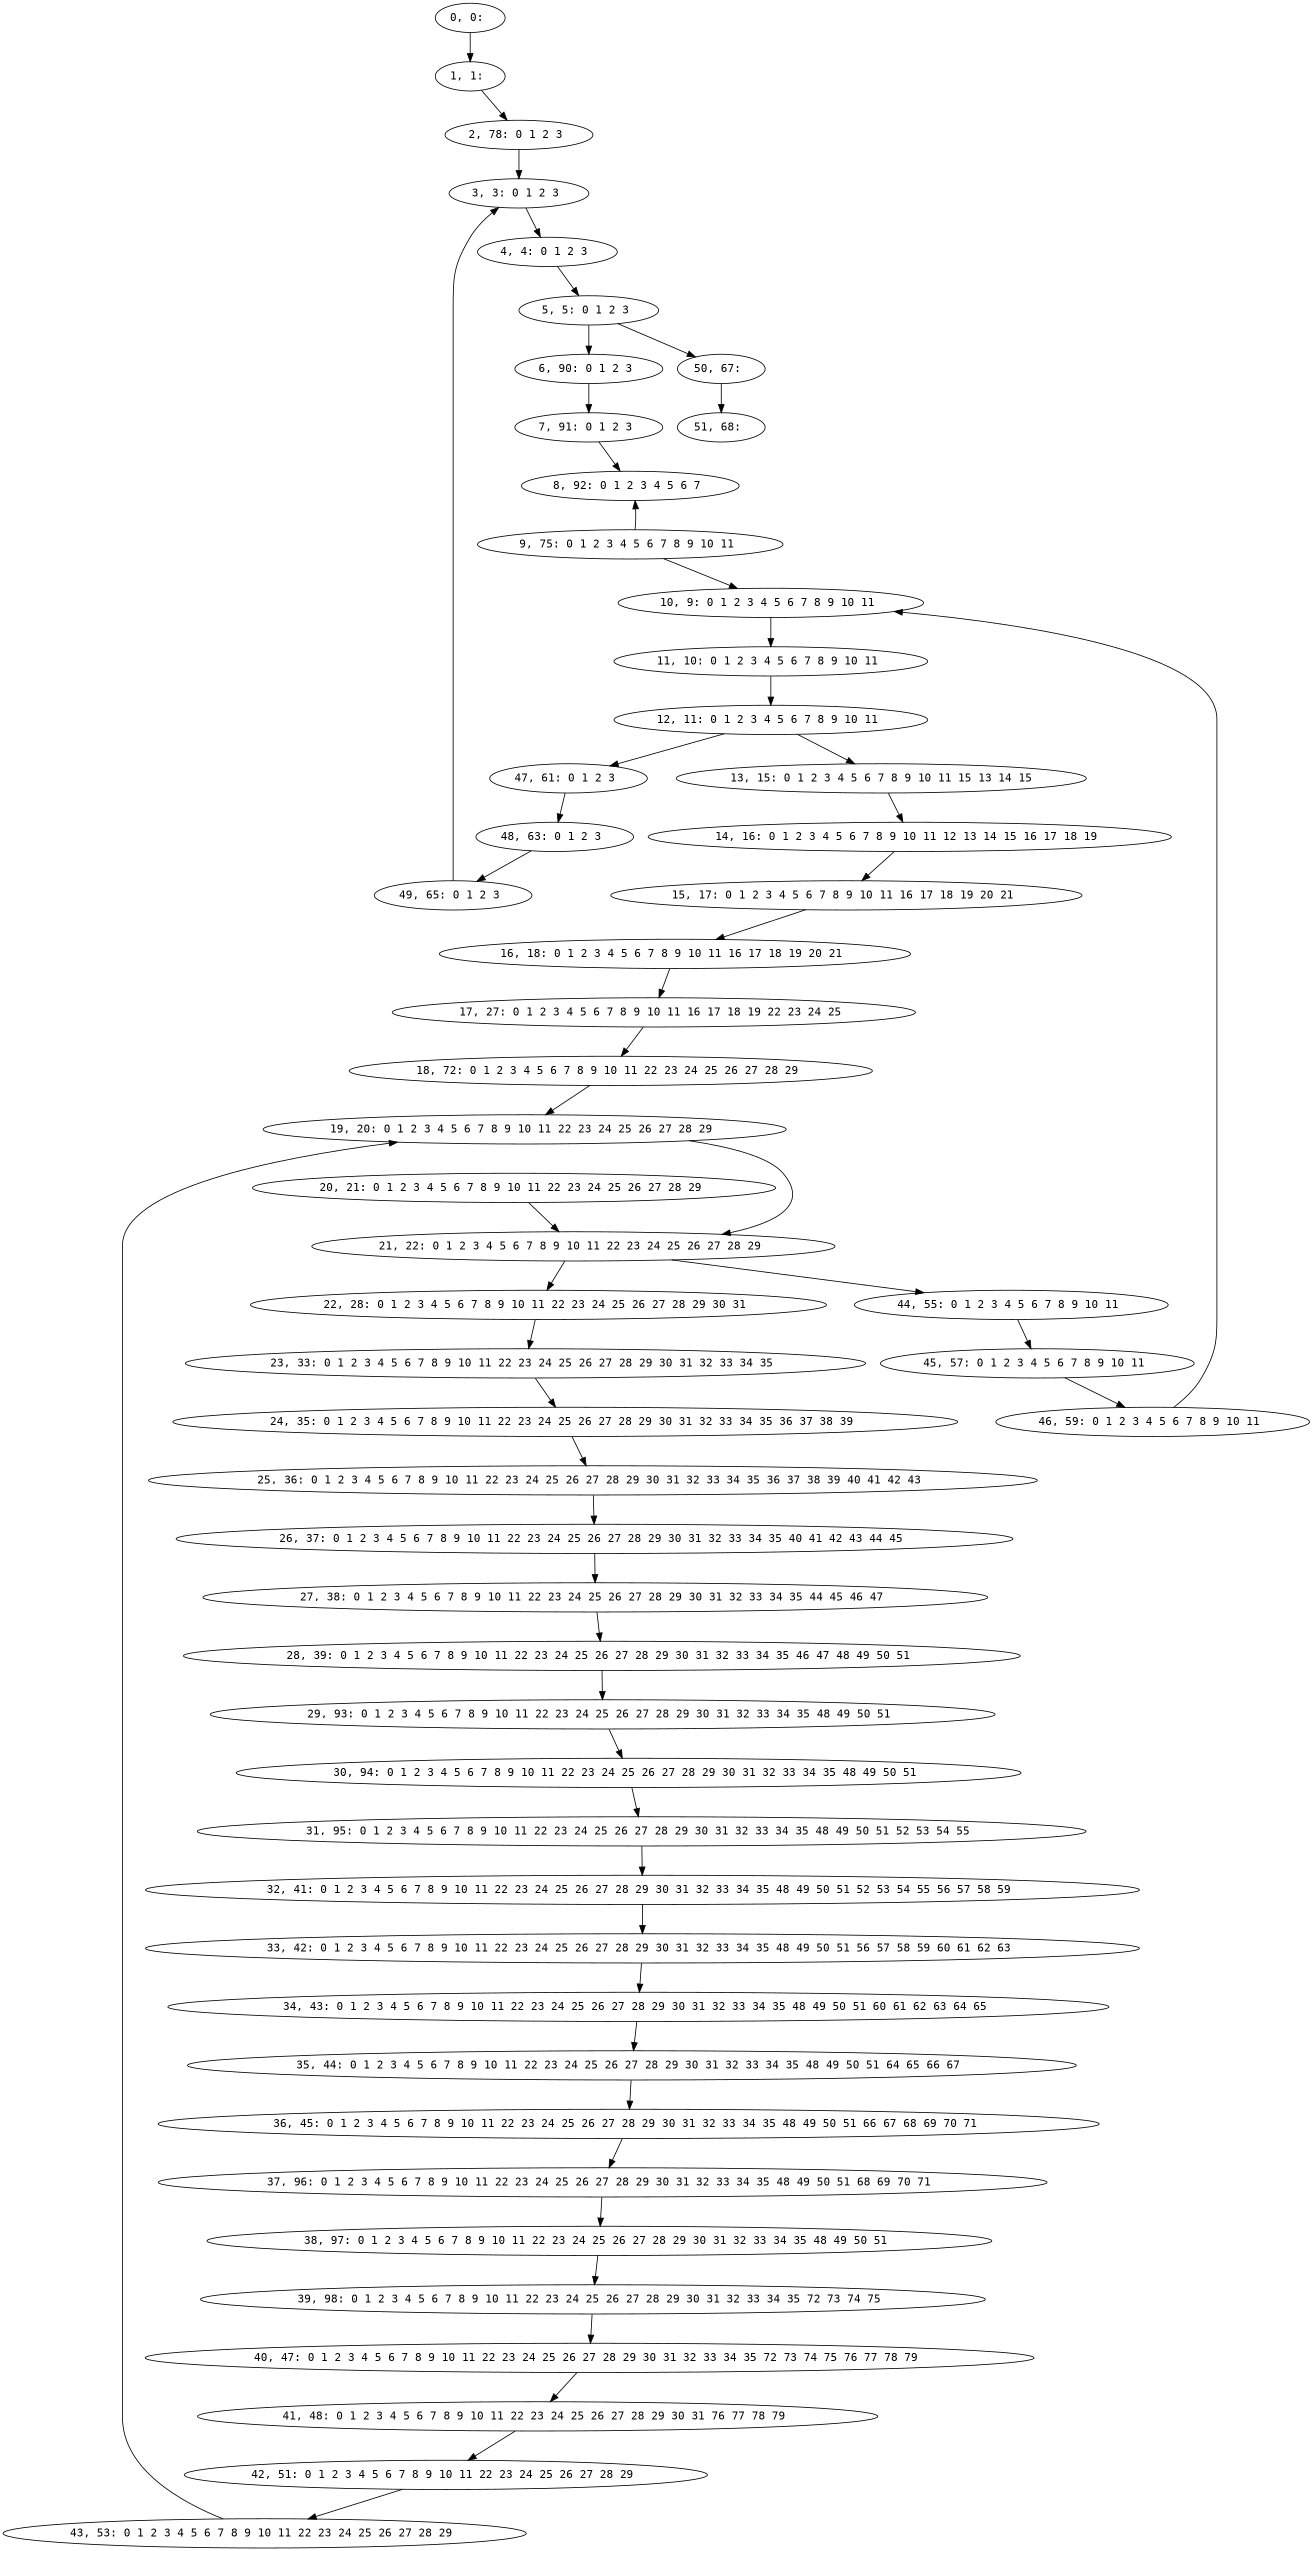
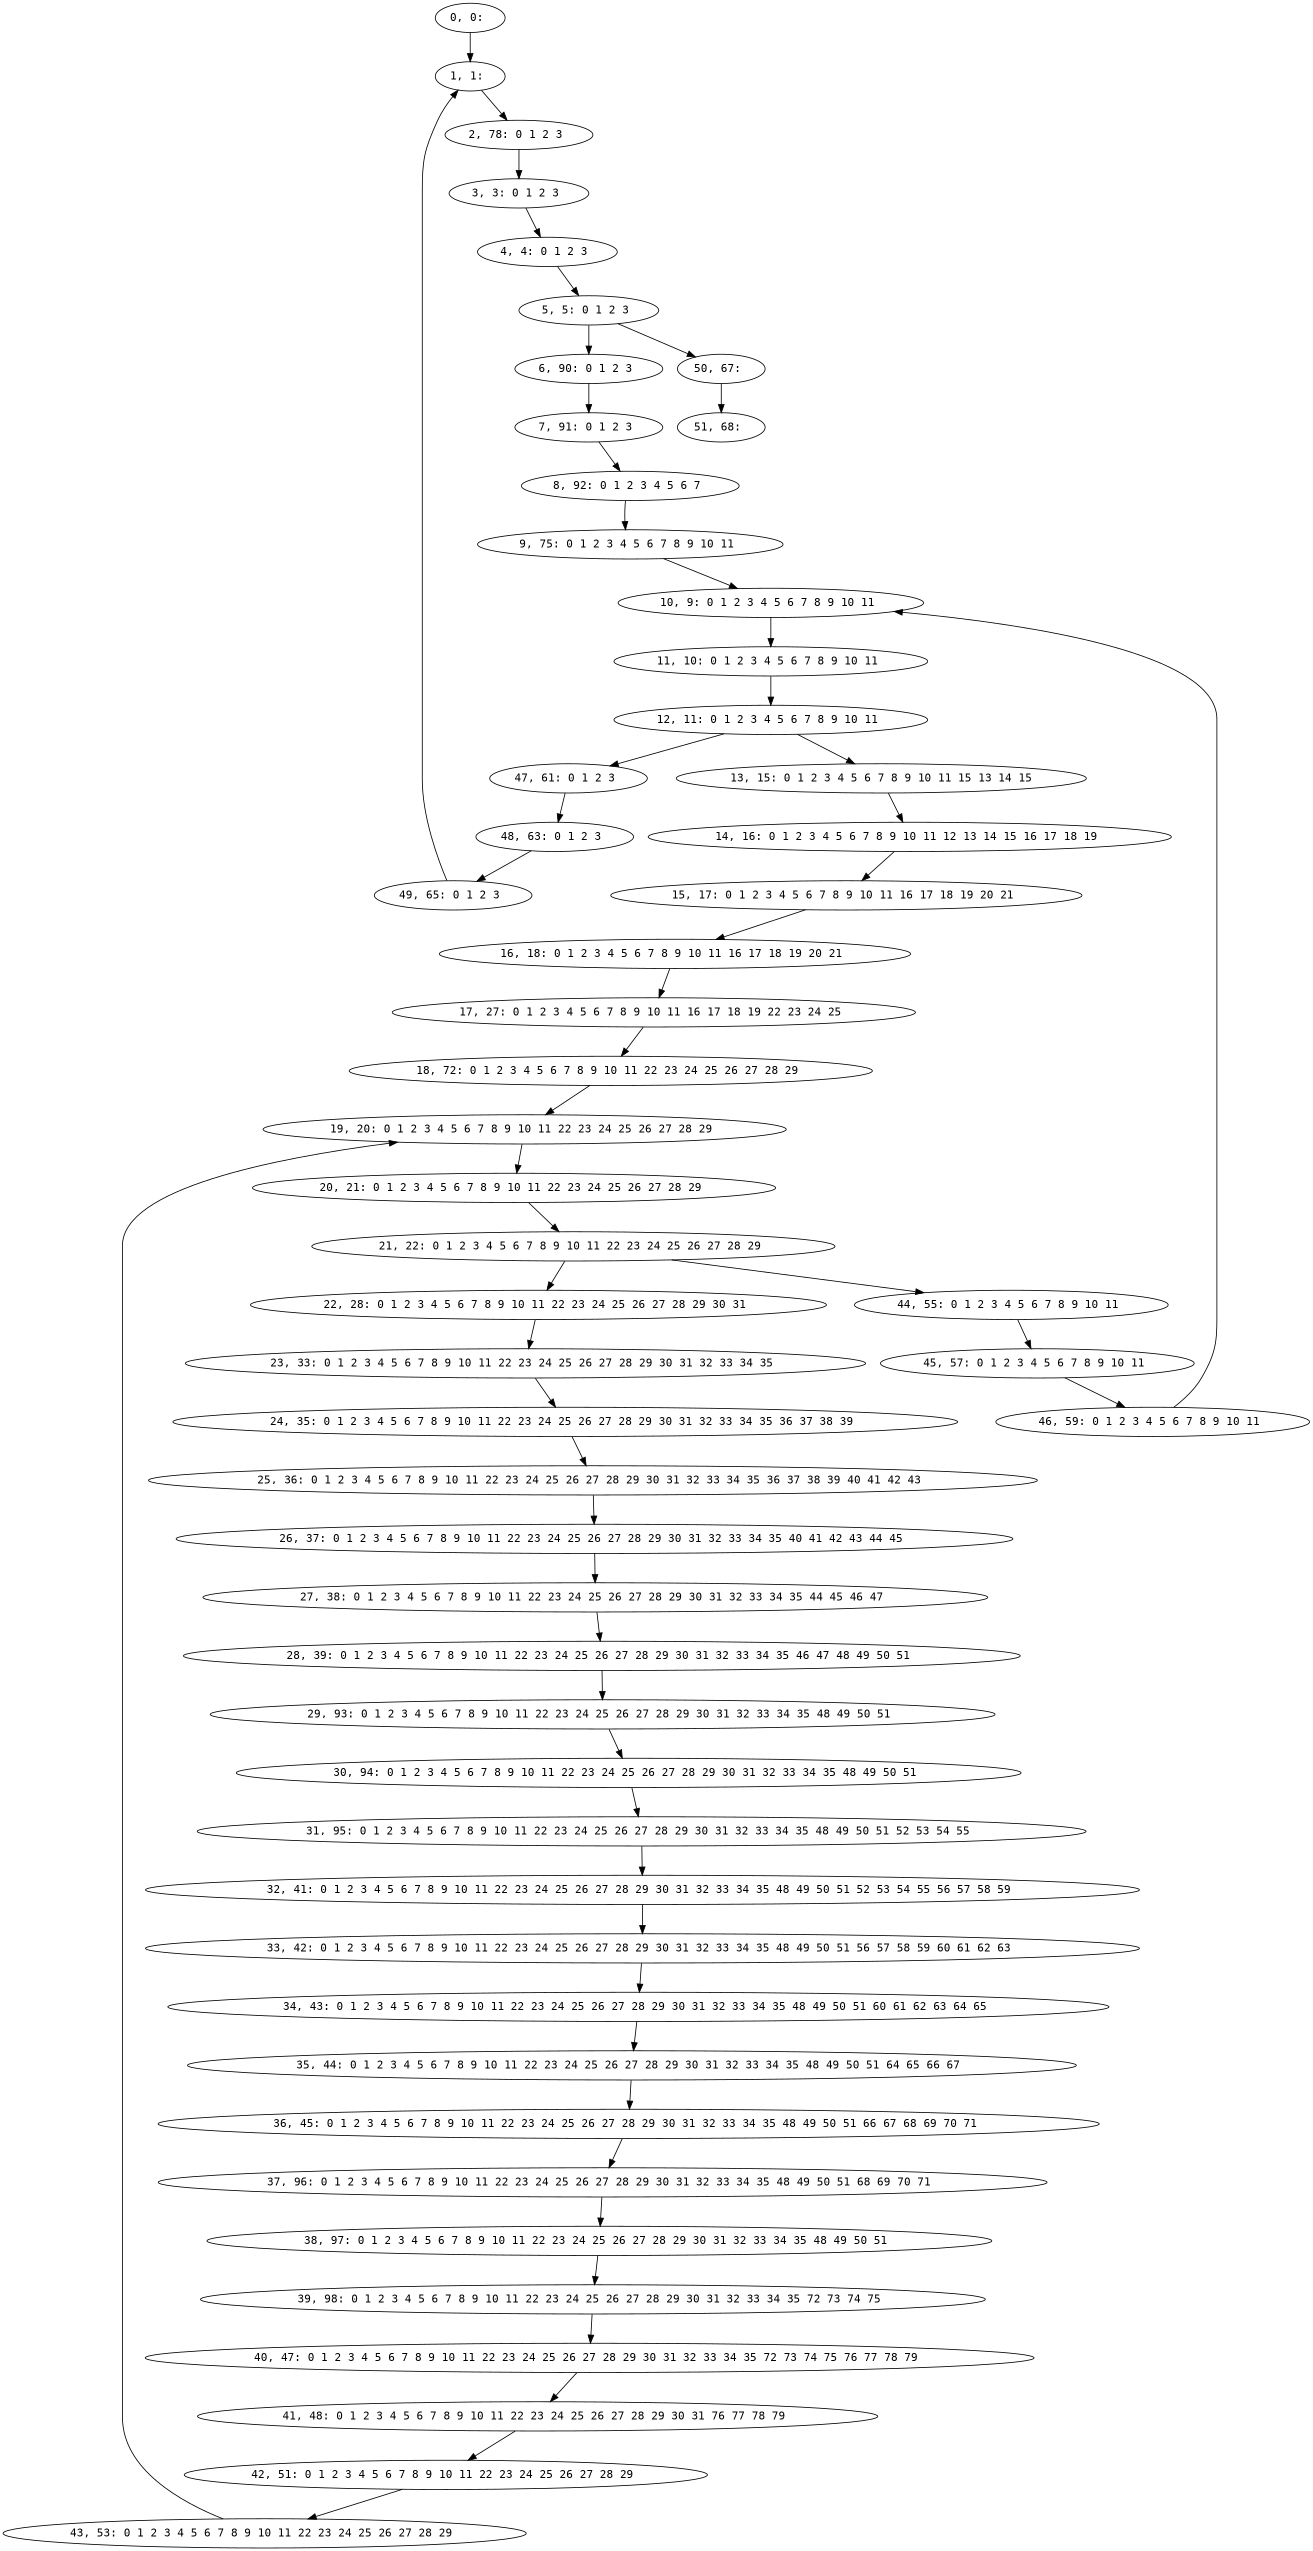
edge "9, 75: 0 1 2 3 4 5 6 7 8 9 10 11" -> "8, 92: 0 1 2 3 4 5 6 7": reversed
edge "49, 65: 0 1 2 3" -> "3, 3: 0 1 2 3": now "49, 65: 0 1 2 3" -> "1, 1:"
edge "19, 20: 0 1 2 3 4 5 6 7 8 9 10 11 22 23 24 25 26 27 28 29" -> "21, 22: 0 1 2 3 4 5 6 7 8 9 10 11 22 23 24 25 26 27 28 29": now "19, 20: 0 1 2 3 4 5 6 7 8 9 10 11 22 23 24 25 26 27 28 29" -> "20, 21: 0 1 2 3 4 5 6 7 8 9 10 11 22 23 24 25 26 27 28 29"
